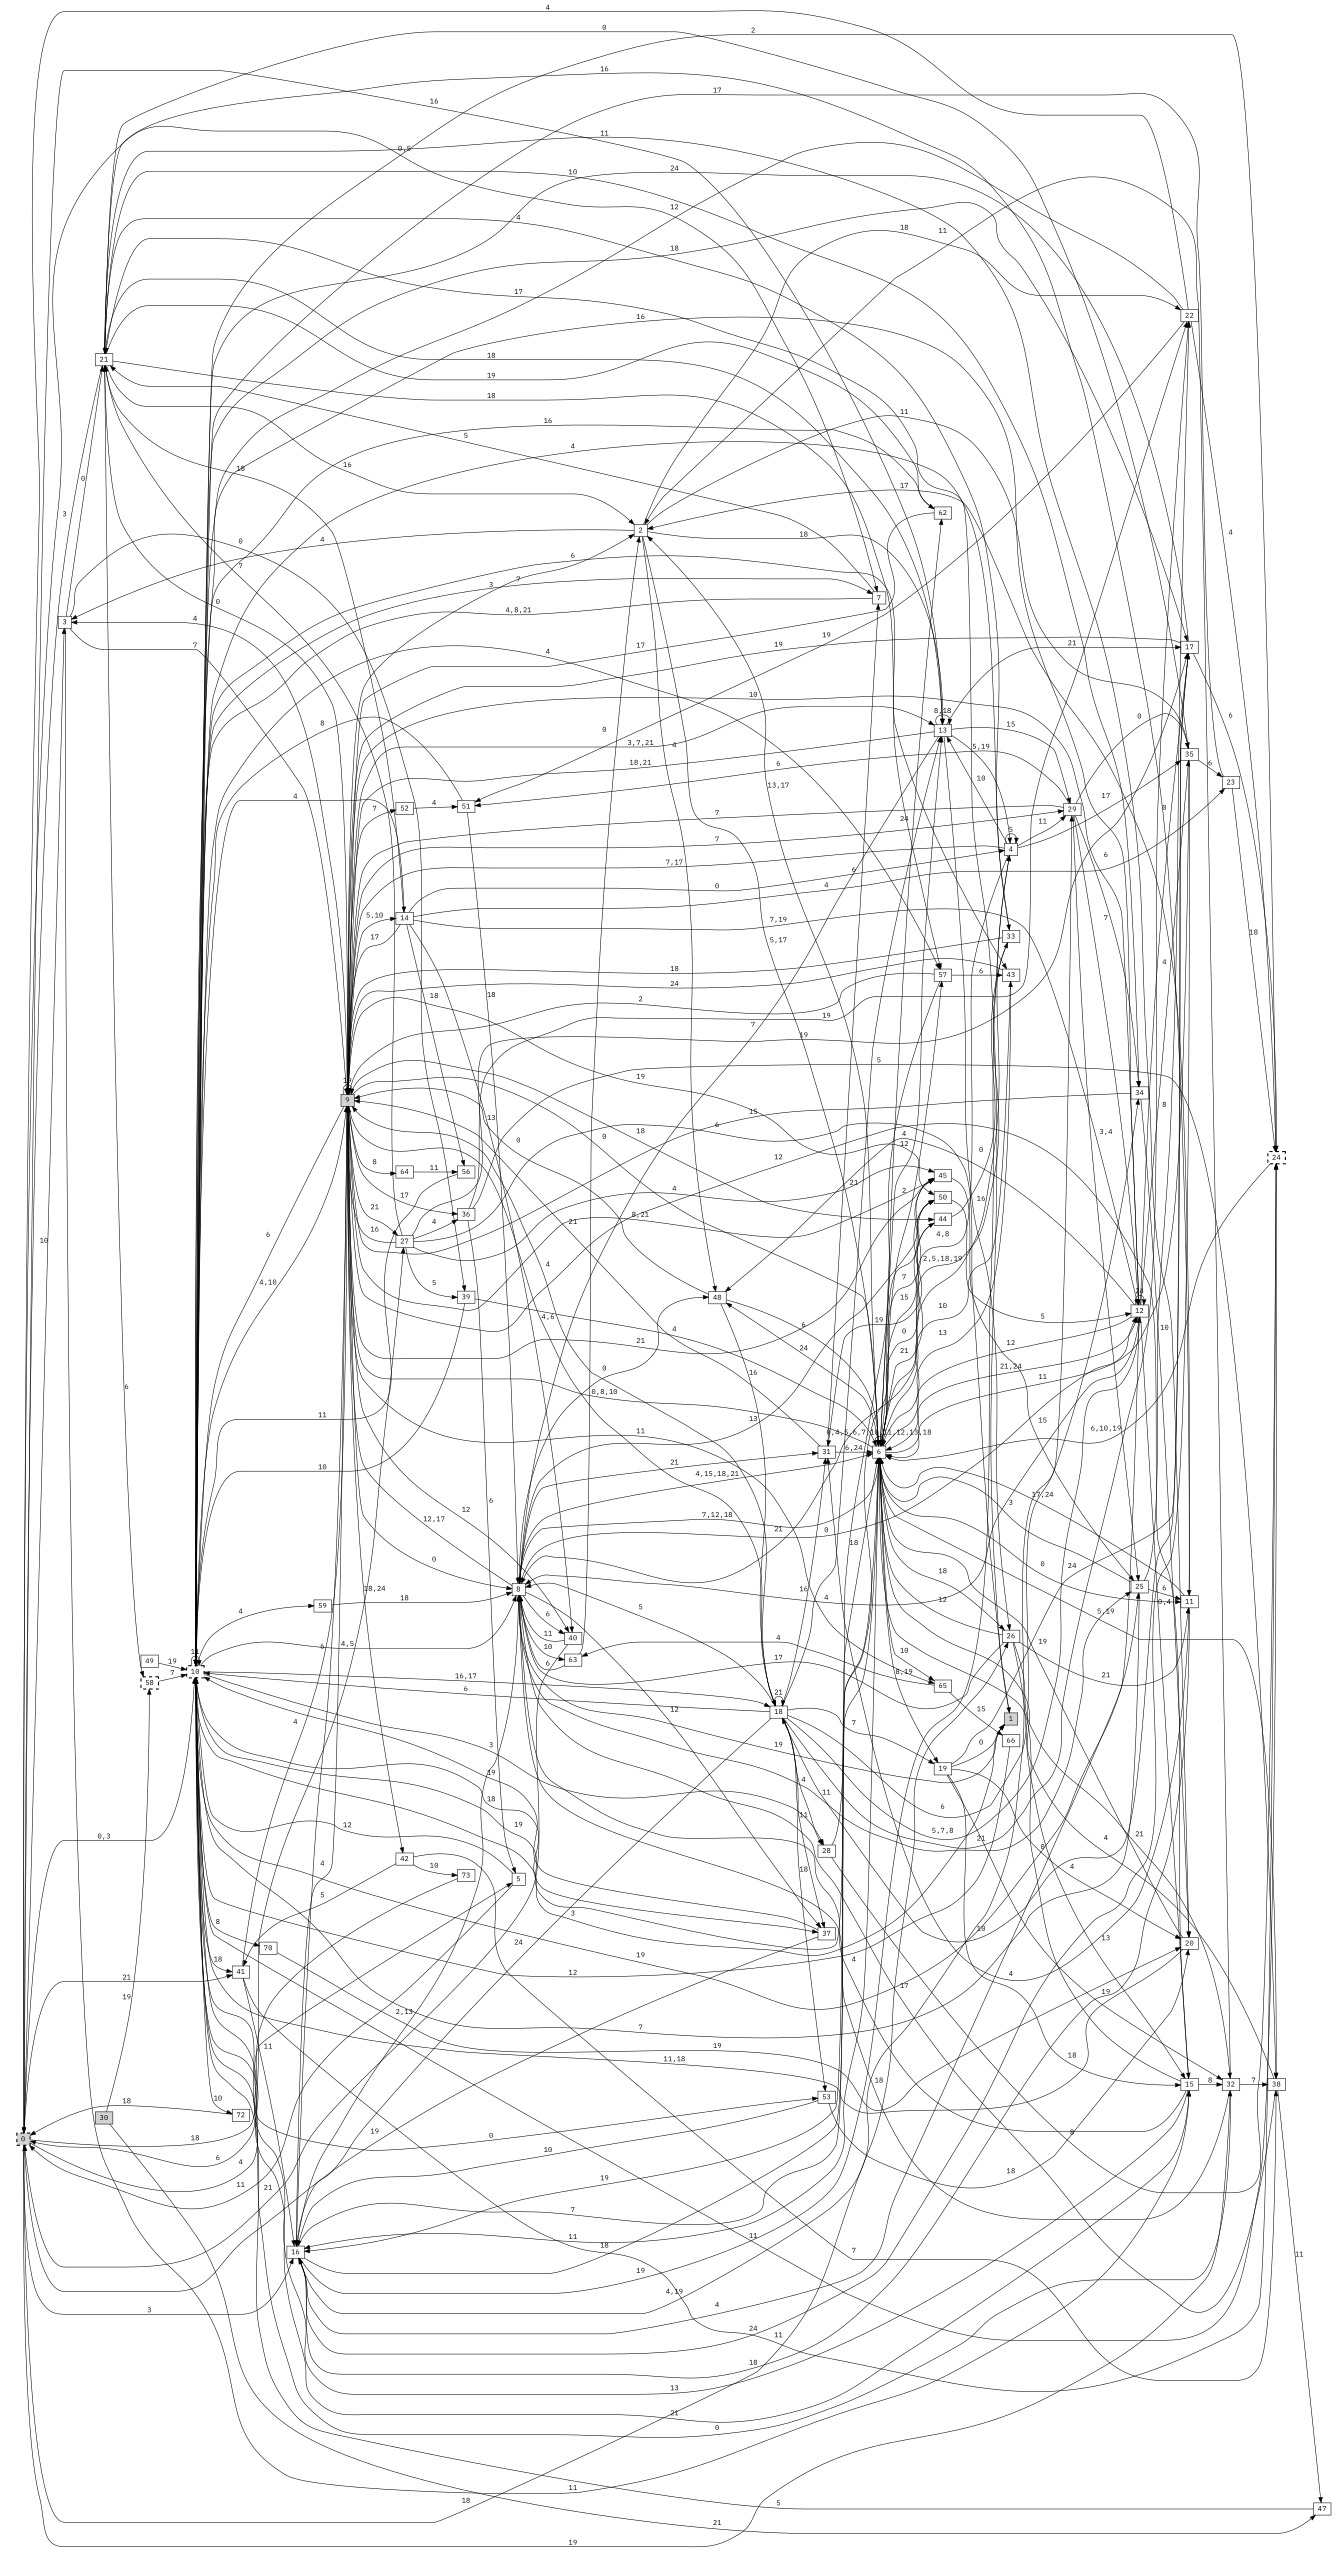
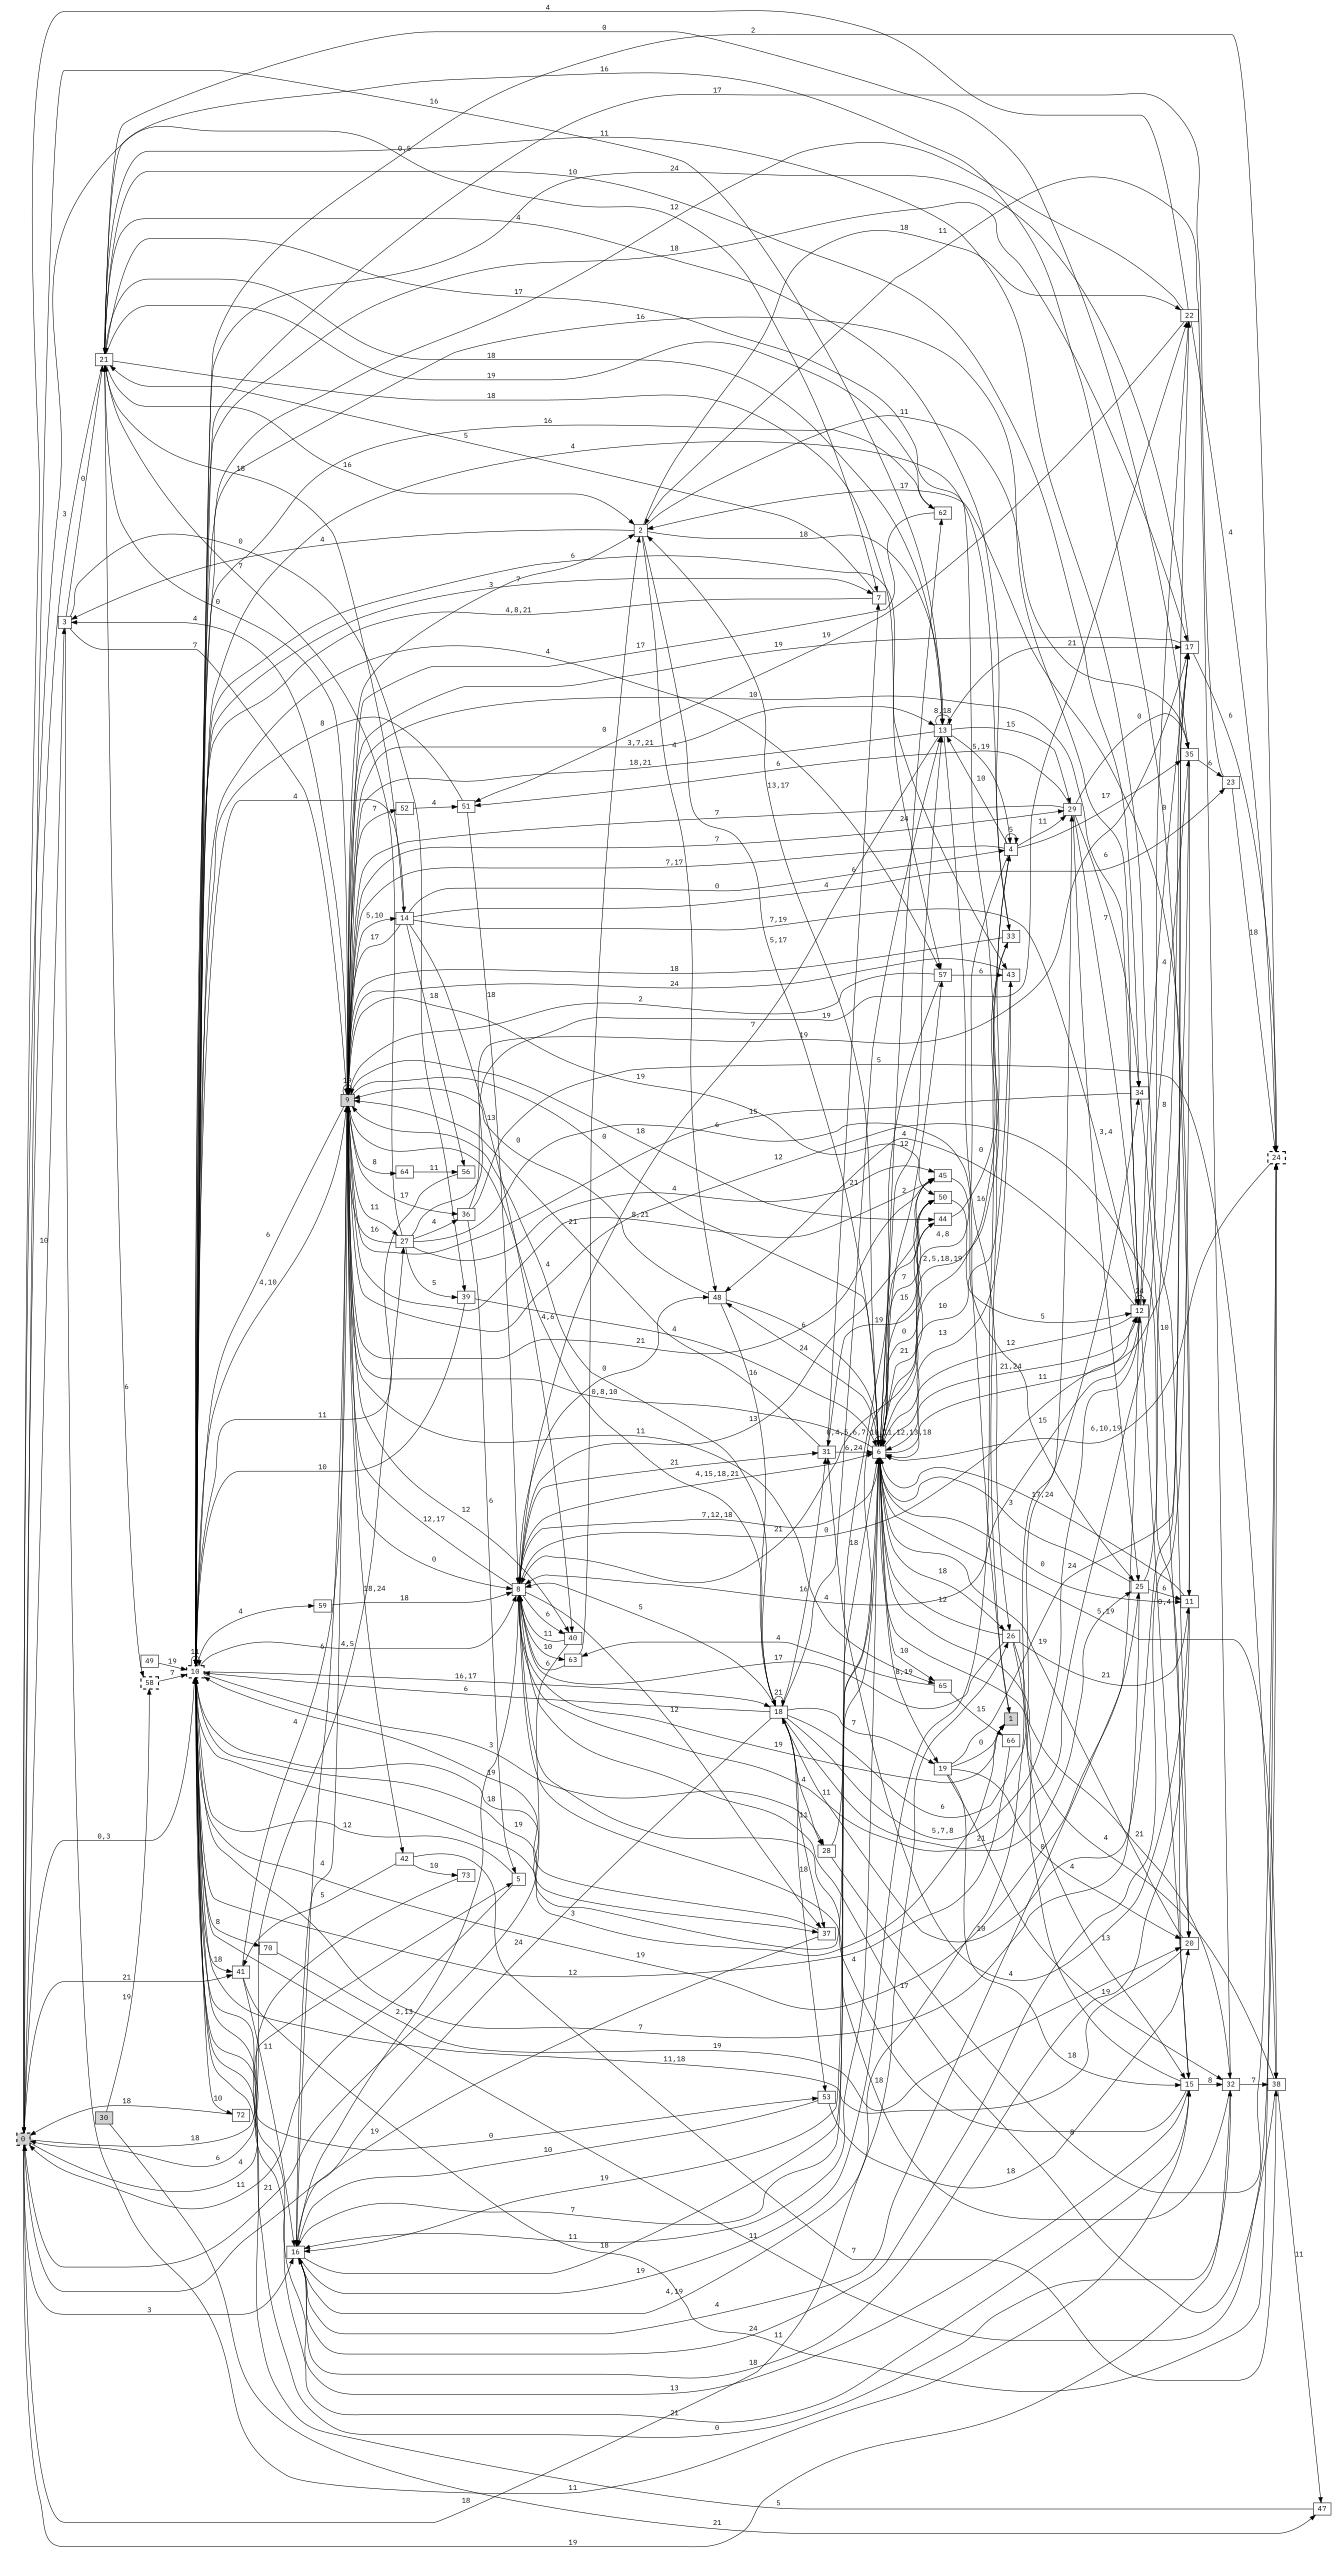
edge "9" -> "27": label "21" -> "11"
